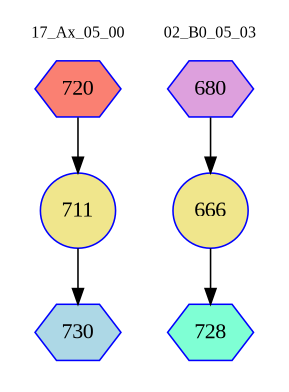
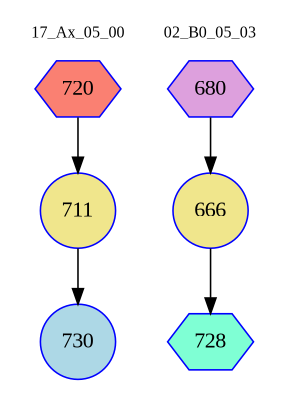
node "730": shape hexagon -> circle
